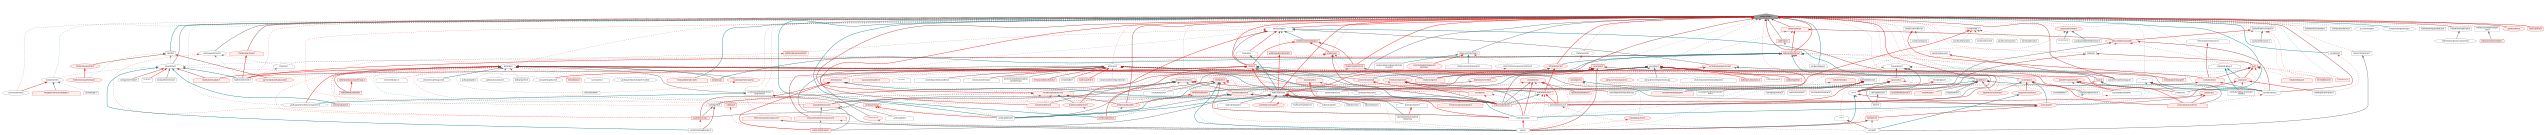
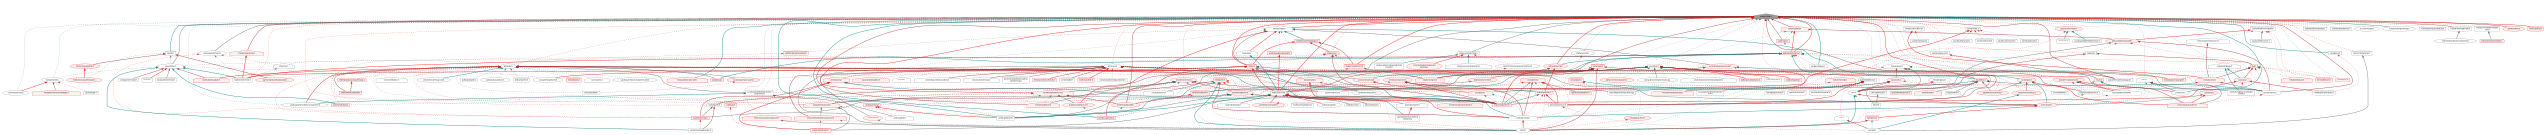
edge "EngineSharedPCH.h" -> "SceneTypes.h": color gray40 -> red
